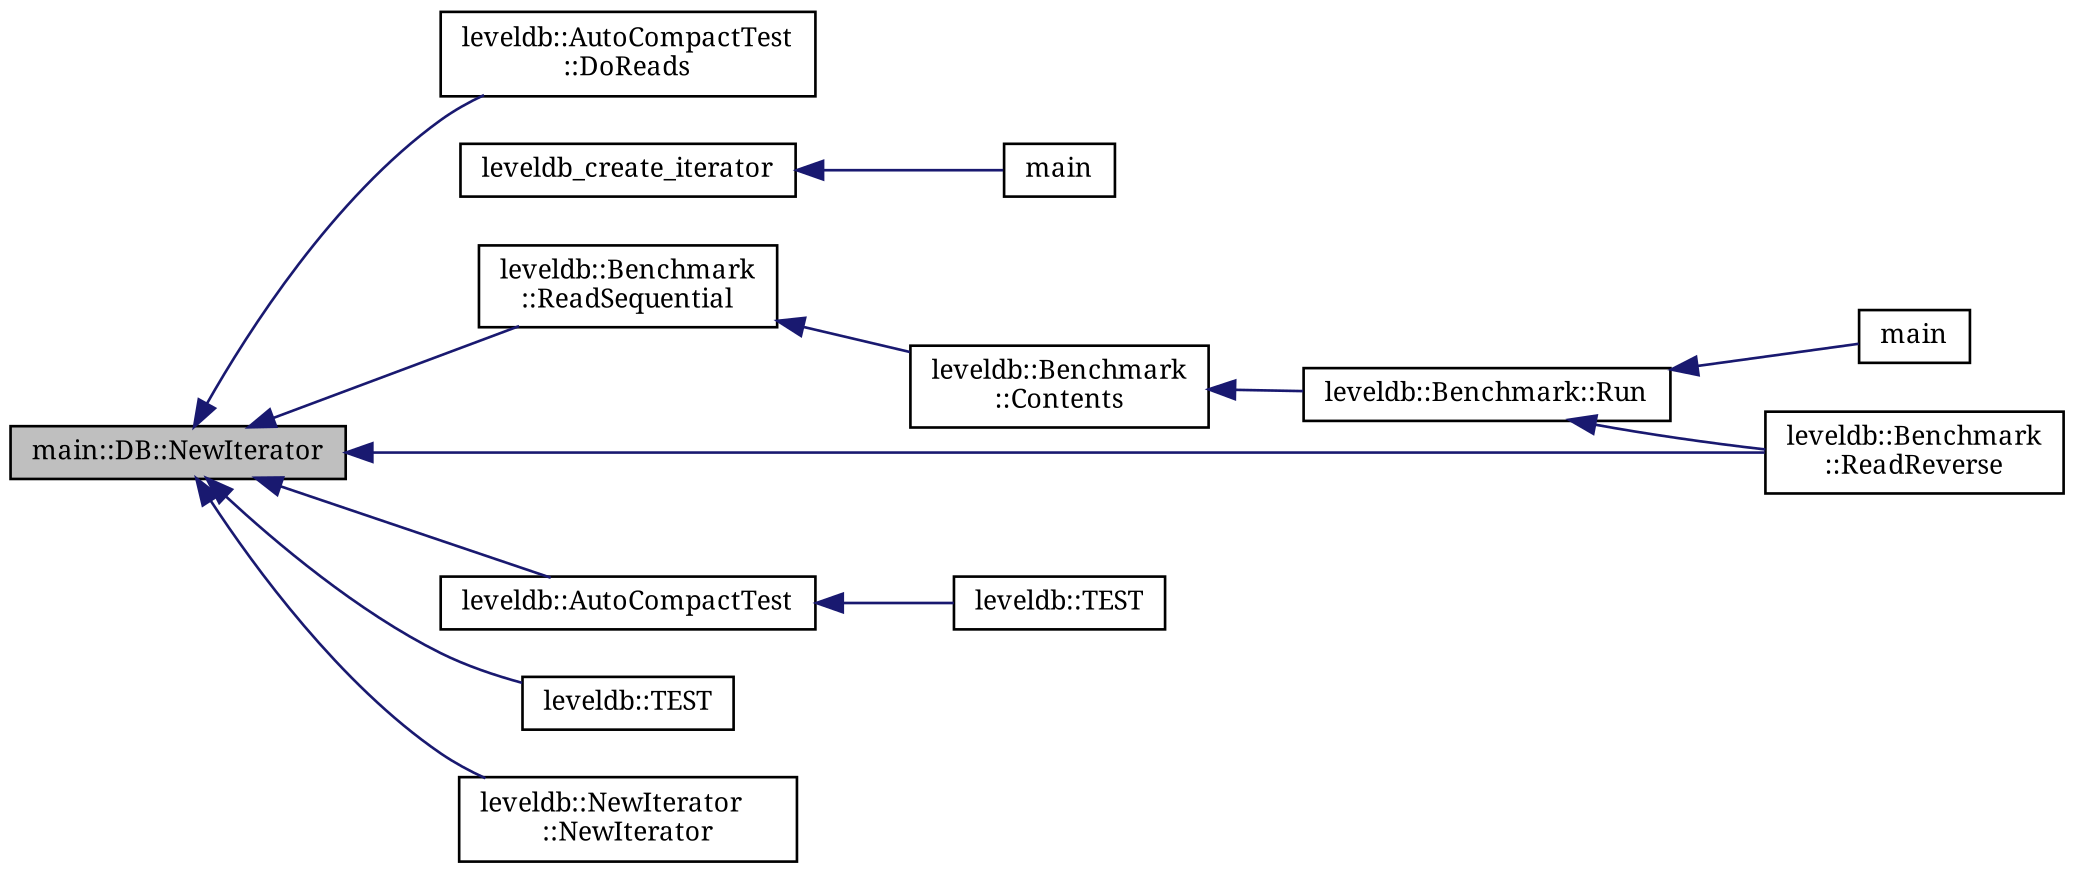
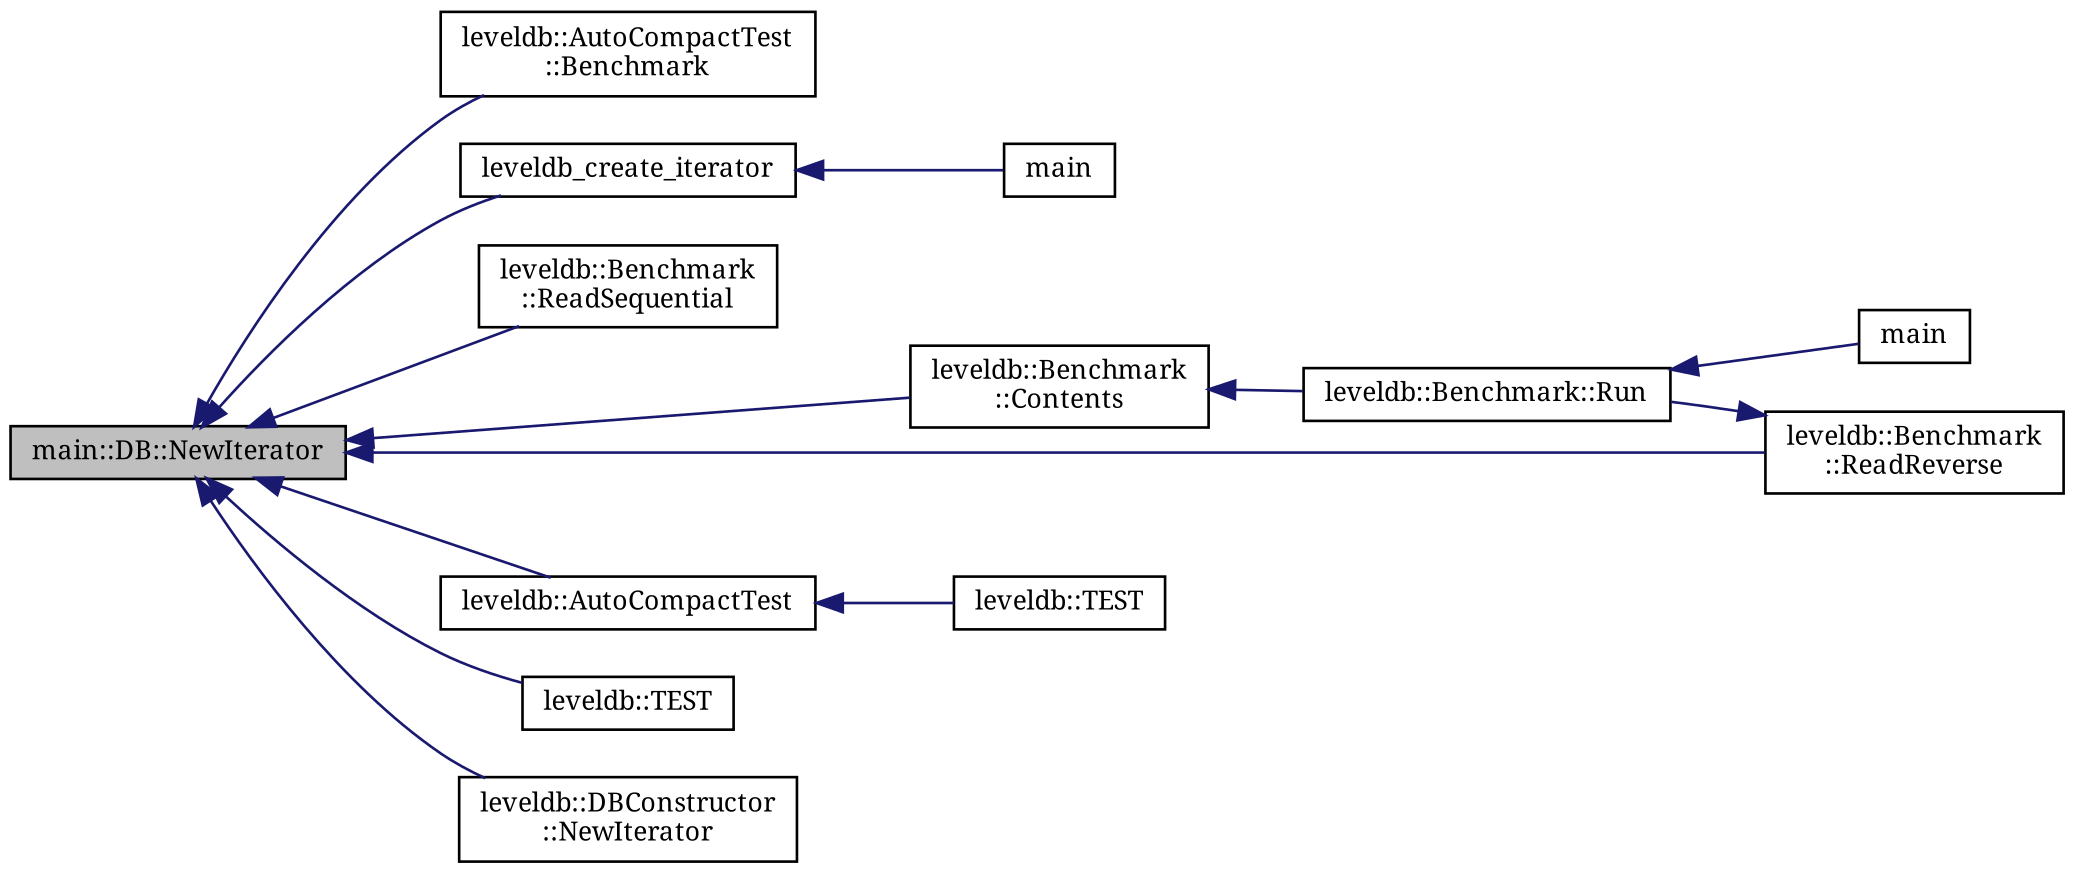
node "leveldb::AutoCompactTest ::DoReads": label "leveldb::AutoCompactTest ::DoReads" -> "leveldb::AutoCompactTest ::Benchmark"
edge "leveldb_create_iterator" -> "main::DB::NewIterator": added
edge "leveldb::Benchmark ::Contents" -> "leveldb::Benchmark ::ReadSequential": now "leveldb::Benchmark ::Contents" -> "main::DB::NewIterator"
edge "leveldb::Benchmark ::ReadReverse" -> "leveldb::Benchmark::Run": reversed
node "leveldb::NewIterator ::NewIterator": label "leveldb::NewIterator ::NewIterator" -> "leveldb::DBConstructor ::NewIterator"
